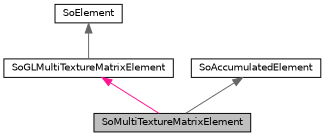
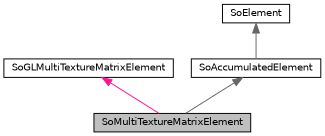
edge "SoGLMultiTextureMatrixElement" -> "SoElement": now "SoAccumulatedElement" -> "SoElement"
